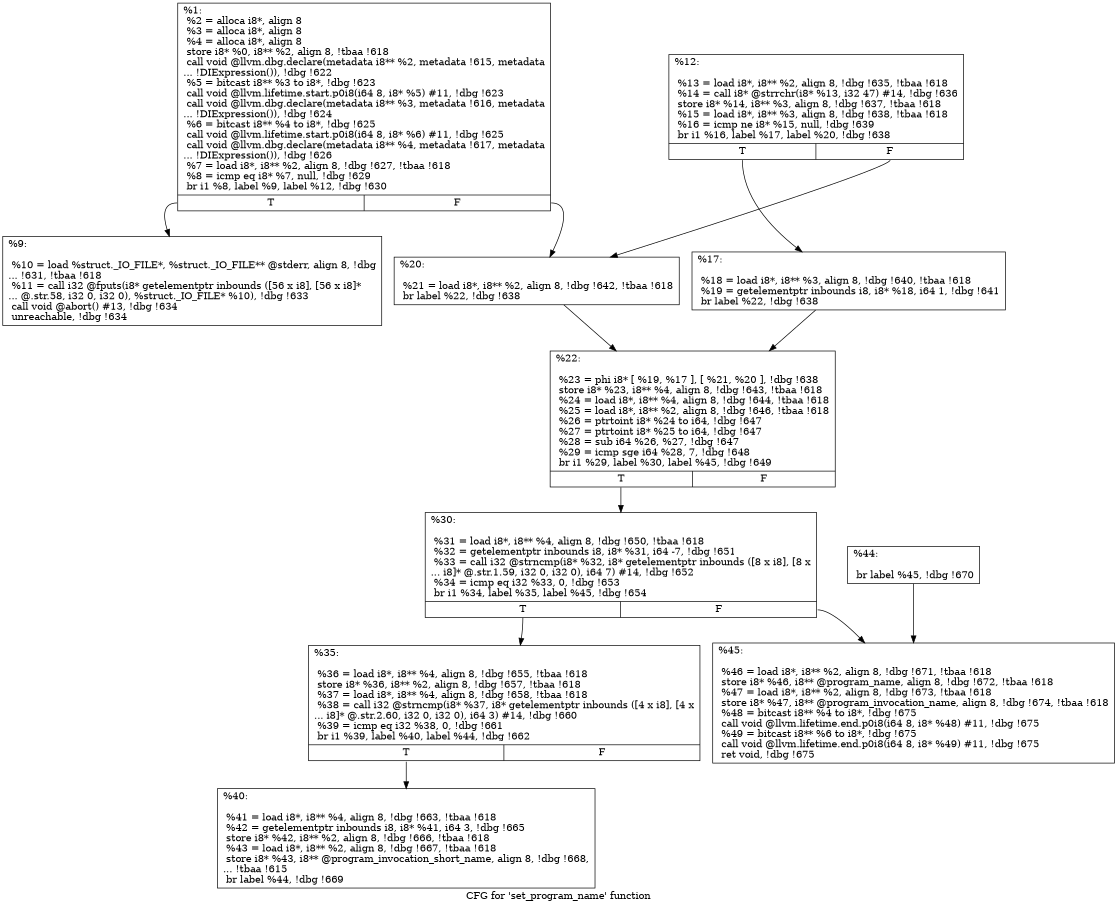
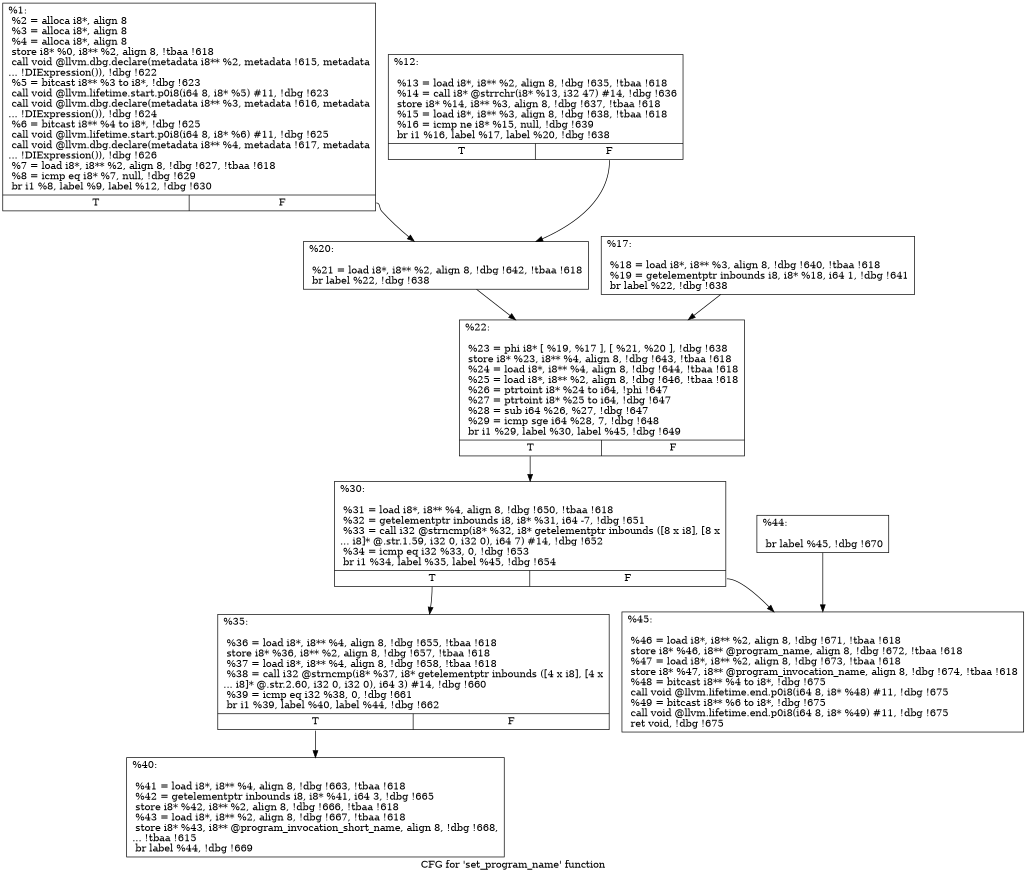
edge "%12:" -> "%17:": removed
node "%9:": removed
node "%22:": text "%26 = ptrtoint i8* %24 to i64, !dbg !647" -> "%26 = ptrtoint i8* %24 to i64, !phi !647"
